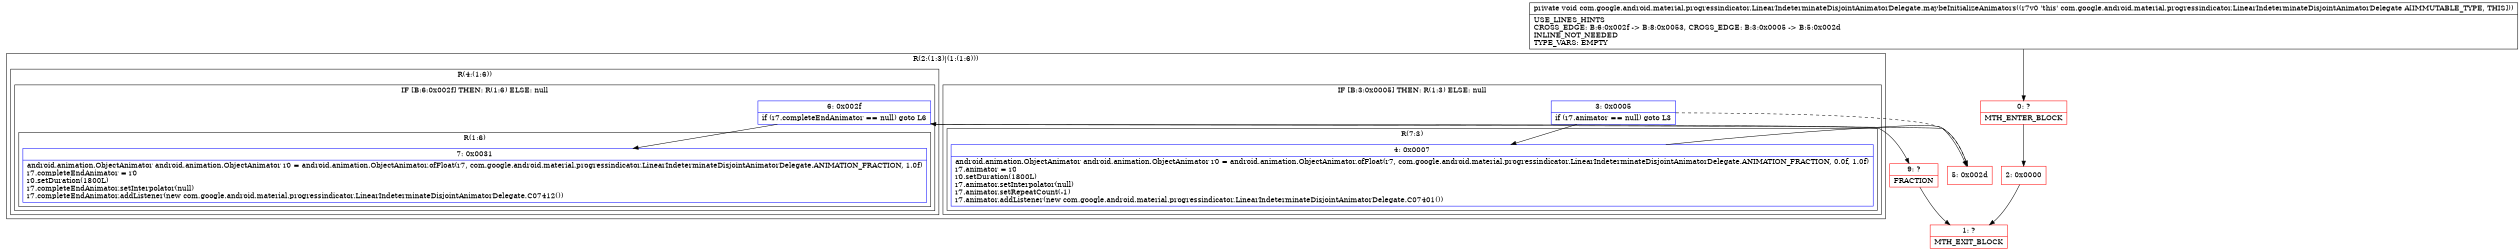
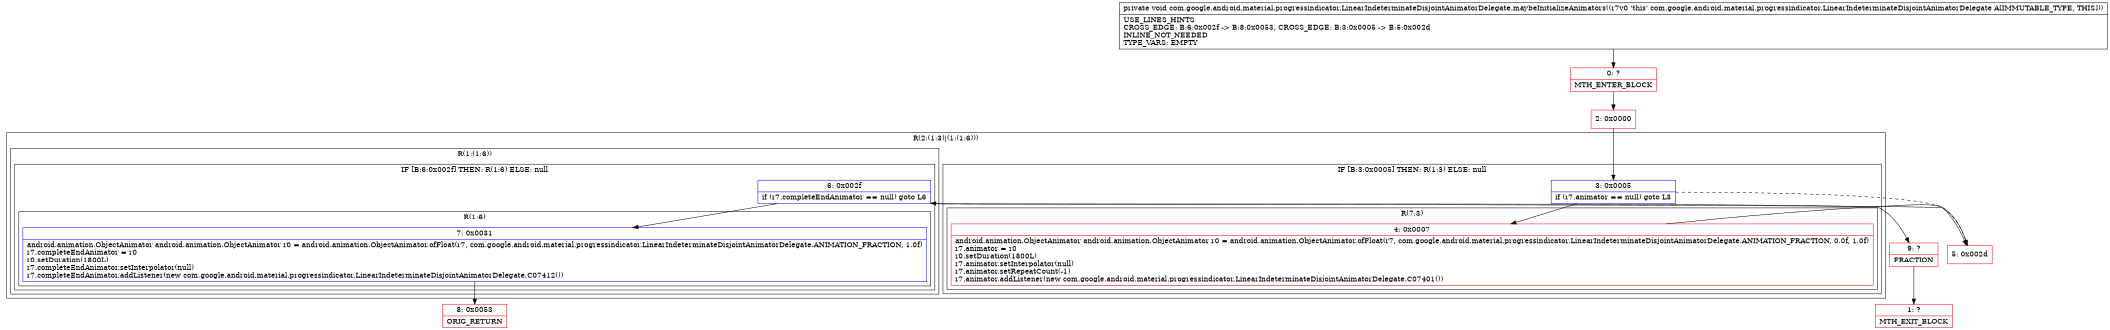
cluster "R(4:(1:6))": label "R(4:(1:6))" -> "R(1:(1:6))"
node "4: 0x0007": color blue -> red
edge "2: 0x0000" -> "1: ?": now "2: 0x0000" -> "3: 0x0005"
node "8: 0x0053": added
